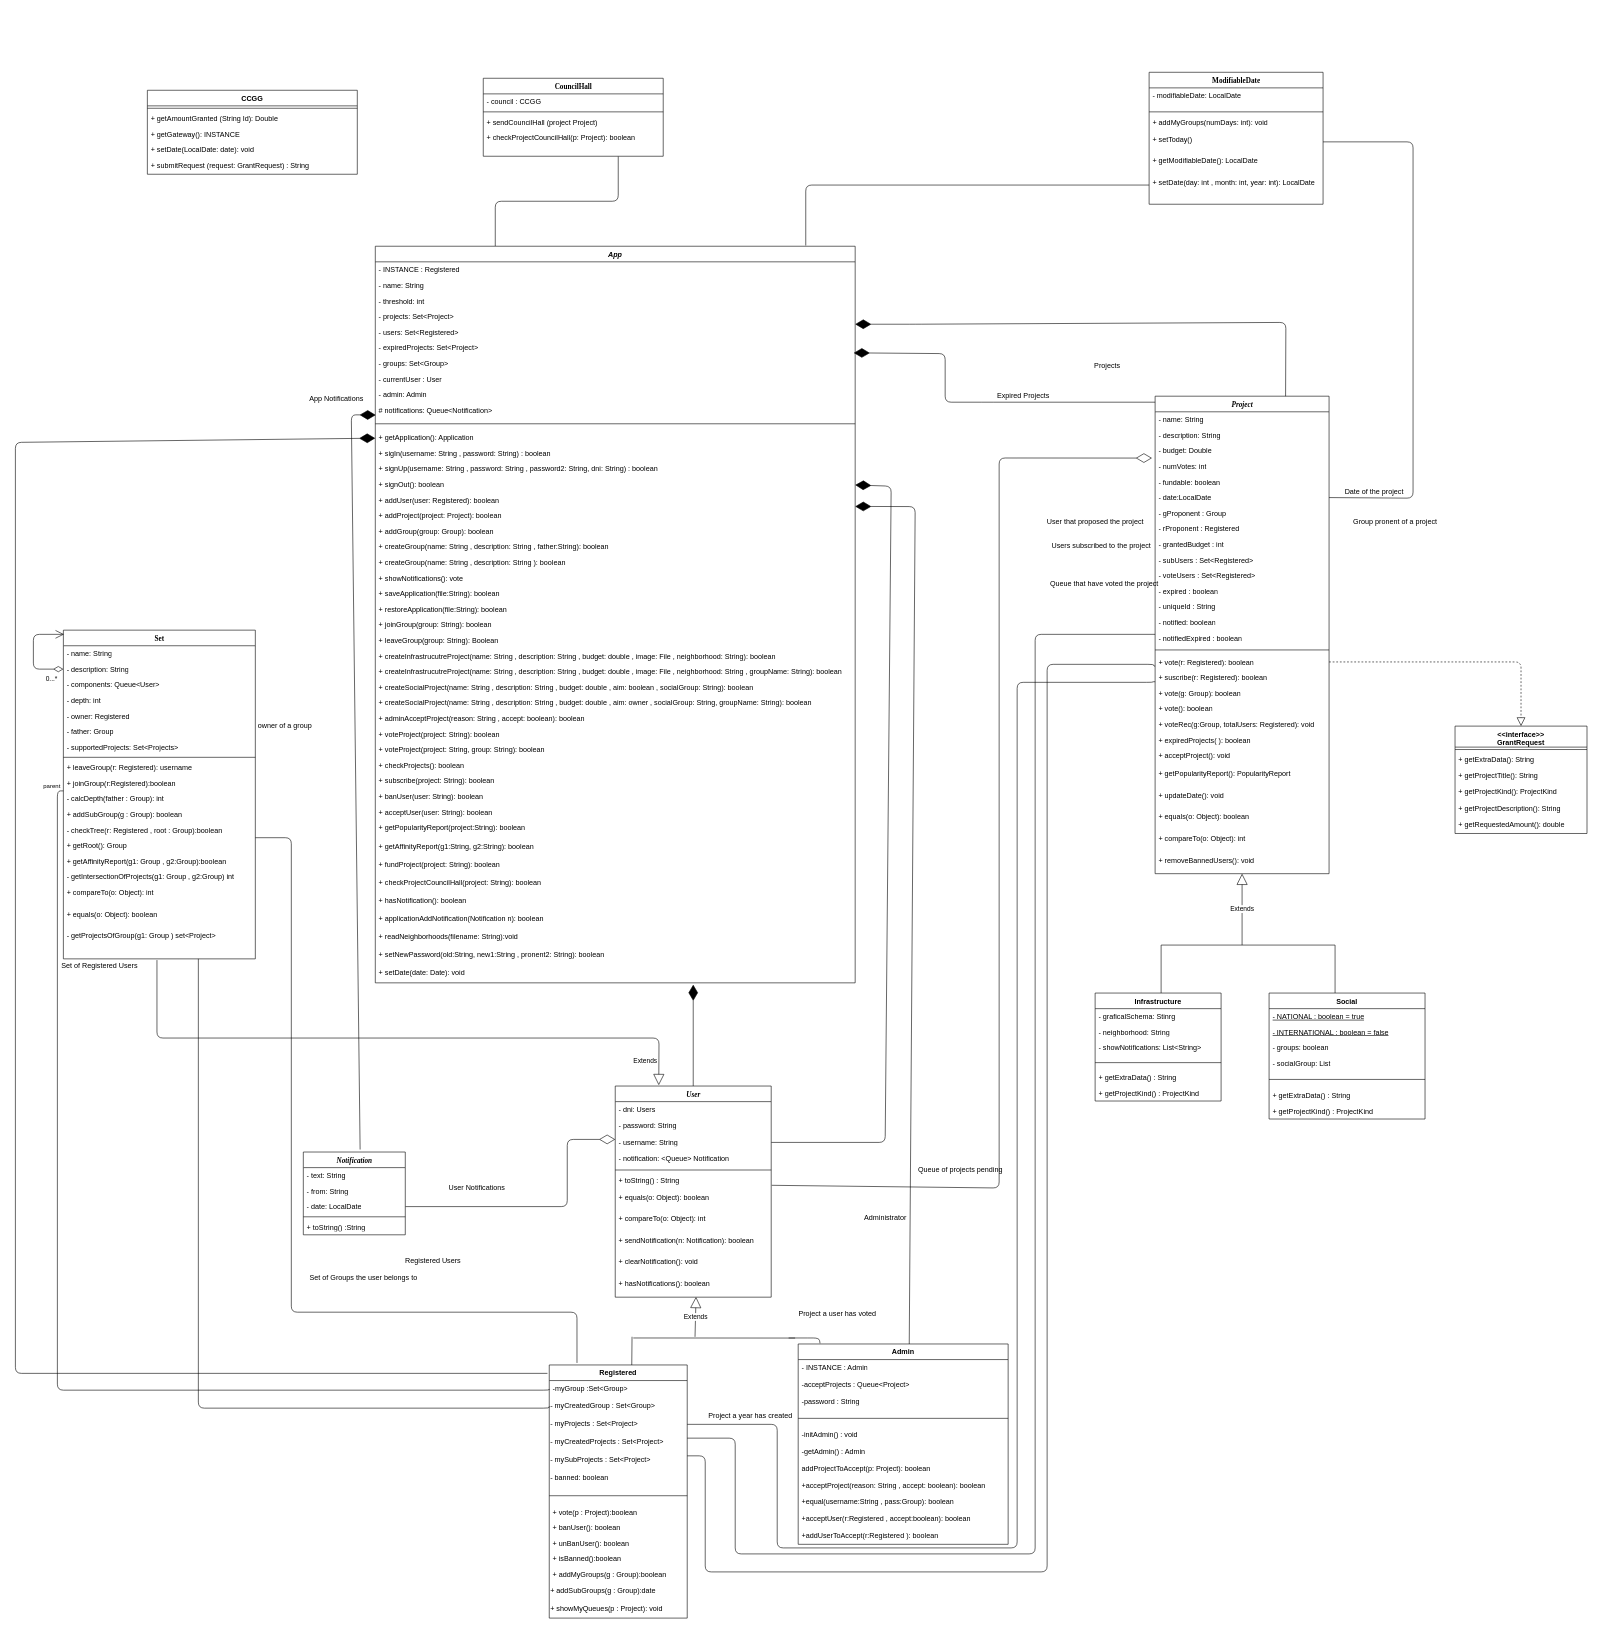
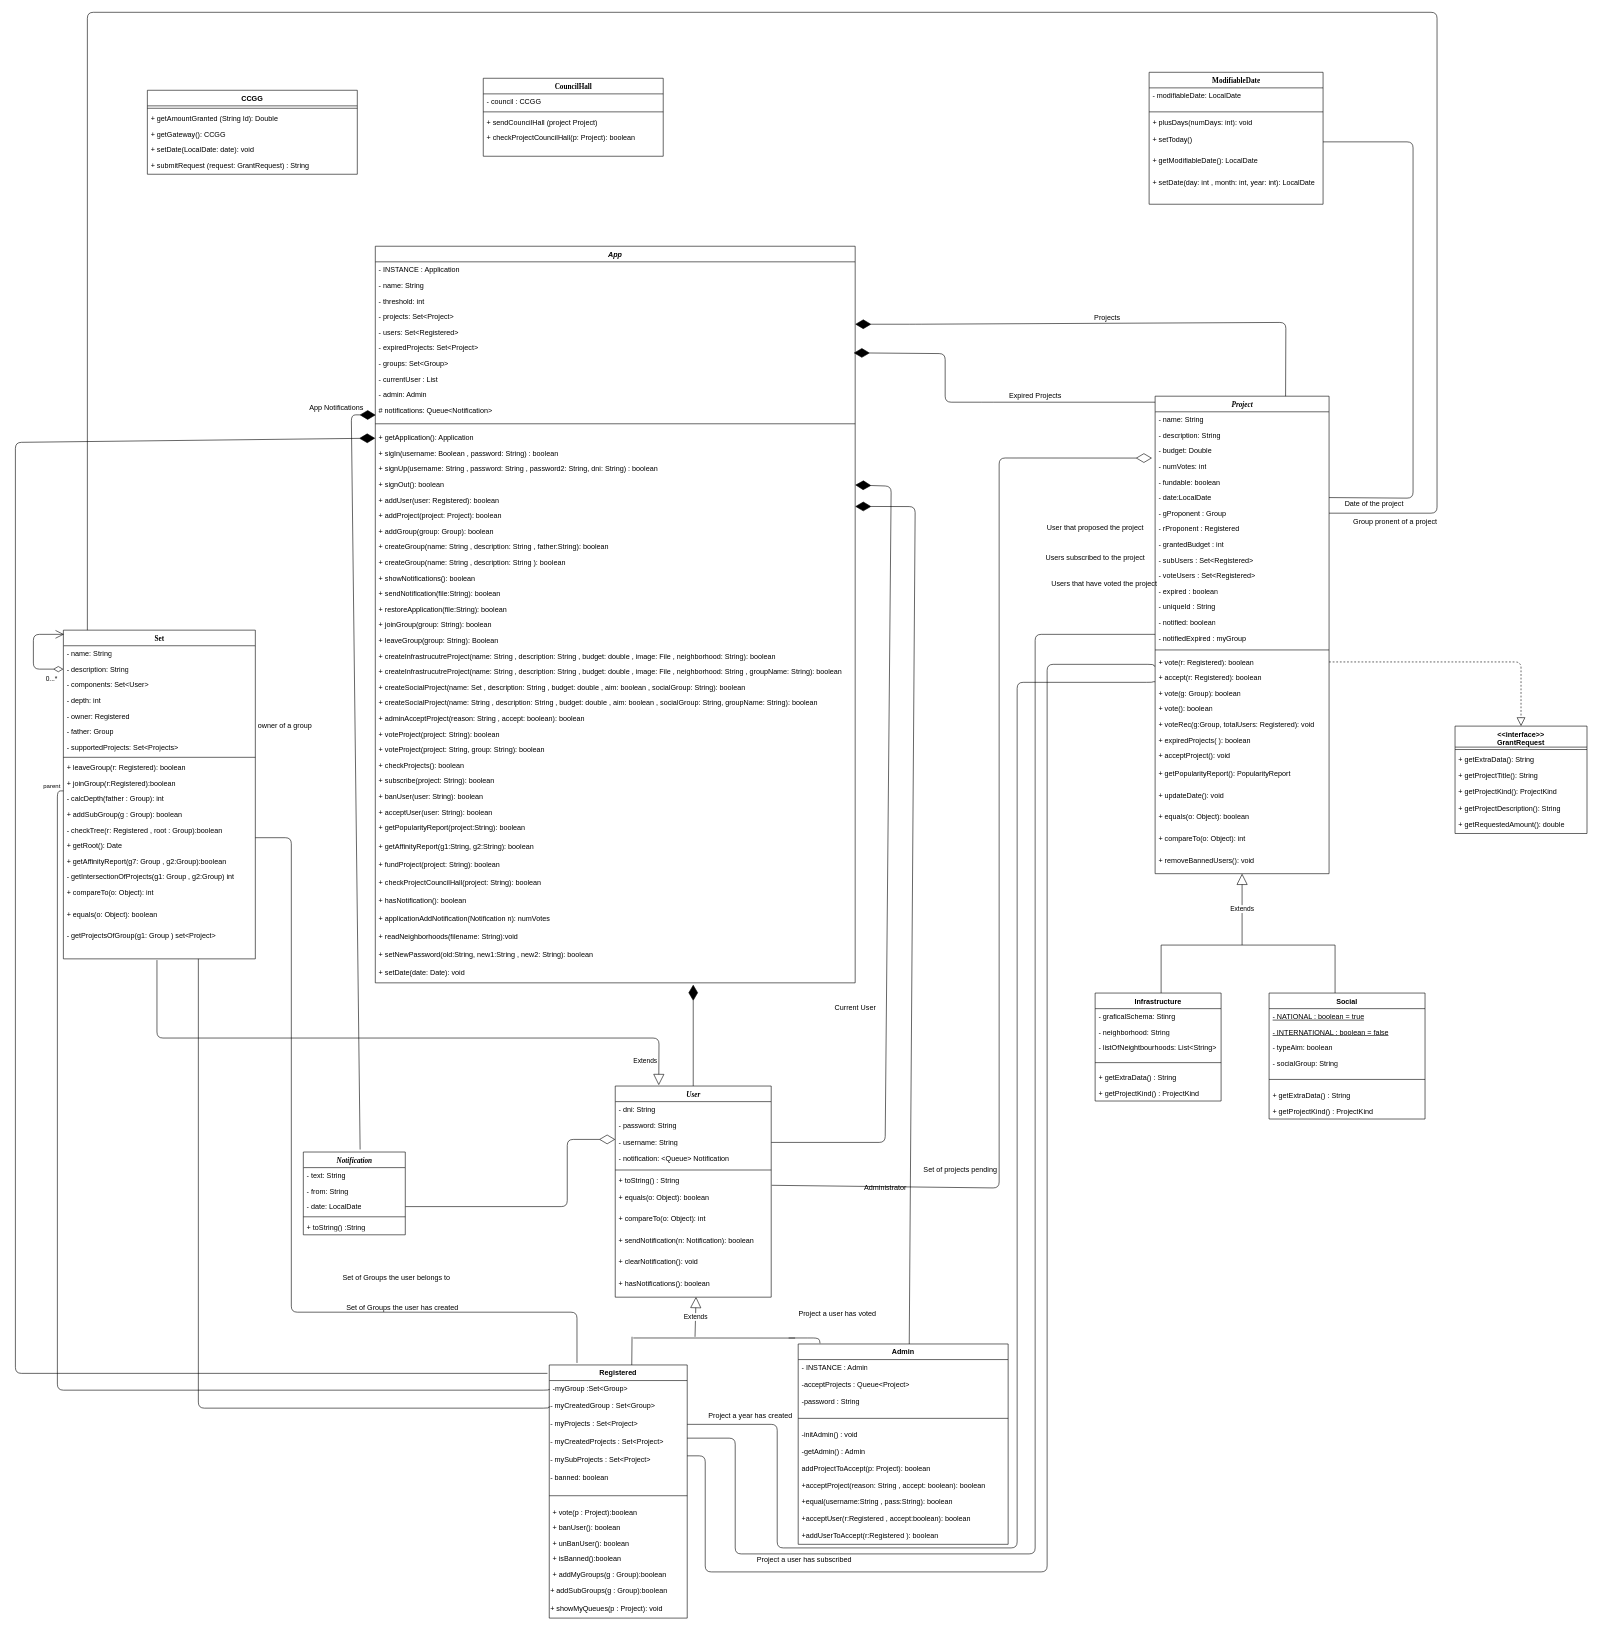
edge "- gProponent : Group" -- "Set": added
node "+ addMyGroups(numDays: int): void": label "+ addMyGroups(numDays: int): void" -> "+ plusDays(numDays: int): void"
node "+ getGateway(): INSTANCE": label "+ getGateway(): INSTANCE" -> "+ getGateway(): CCGG"
edge "+ setDate(day: int , month: int, year: int): LocalDate" -- "App": removed
edge "CouncilHall" -- "App": removed, label "child"
node "- INSTANCE : Registered": label "- INSTANCE : Registered" -> "- INSTANCE : Application"
node "Projects": moved (1107, 366) -> (1107, 318)
node "- currentUser : User": label "- currentUser : User" -> "- currentUser : List"
node "Expired Projects": moved (1023, 396) -> (1035, 396)
node "App Notifications": moved (336, 399) -> (336, 408)
node "+ sigIn(username: String , password: String) : boolean": label "+ sigIn(username: String , password: String) : boolean" -> "+ sigIn(username: Boolean , password: String) : boolean"
node "Date of the project": moved (1374, 492) -> (1374, 504)
node "User that proposed the project": moved (1095, 522) -> (1095, 528)
node "Users subscribed to the project": moved (1101, 546) -> (1095, 558)
node "+ showNotifications(): vote": label "+ showNotifications(): vote" -> "+ showNotifications(): boolean"
node "Queue that have voted the project": label "Queue that have voted the project" -> "Users that have voted the project"
node "+ saveApplication(file:String): boolean": label "+ saveApplication(file:String): boolean" -> "+ sendNotification(file:String): boolean"
node "- notifiedExpired : boolean": label "- notifiedExpired : boolean" -> "- notifiedExpired : myGroup"
node "+ suscribe(r: Registered): boolean": label "+ suscribe(r: Registered): boolean" -> "+ accept(r: Registered): boolean"
node "- components: Queue<User>": label "- components: Queue<User>" -> "- components: Set<User>"
node "+ createSocialProject(name: String , description: String , budget: double , aim: boolean , socialGroup: String): boolean": label "+ createSocialProject(name: String , description: String , budget: double , aim: boolean , socialGroup: String): boolean" -> "+ createSocialProject(name: Set , description: String , budget: double , aim: boolean , socialGroup: String): boolean"
node "+ createSocialProject(name: String , description: String , budget: double , aim: owner , socialGroup: String, groupName: String): boolean": label "+ createSocialProject(name: String , description: String , budget: double , aim: owner , socialGroup: String, groupName: String): boolean" -> "+ createSocialProject(name: String , description: String , budget: double , aim: boolean , socialGroup: String, groupName: String): boolean"
node "+ leaveGroup(r: Registered): username": label "+ leaveGroup(r: Registered): username" -> "+ leaveGroup(r: Registered): boolean"
node "+ getRoot(): Group": label "+ getRoot(): Group" -> "+ getRoot(): Date"
node "+ getAffinityReport(g1: Group , g2:Group):boolean": label "+ getAffinityReport(g1: Group , g2:Group):boolean" -> "+ getAffinityReport(g7: Group , g2:Group):boolean"
node "+ applicationAddNotification(Notification n): boolean": label "+ applicationAddNotification(Notification n): boolean" -> "+ applicationAddNotification(Notification n): numVotes"
node "+ setNewPassword(old:String, new1:String , pronent2: String): boolean": label "+ setNewPassword(old:String, new1:String , pronent2: String): boolean" -> "+ setNewPassword(old:String, new1:String , new2: String): boolean"
node "Set of Registered Users": removed
node "Current User": added
node "- showNotifications: List<String>": label "- showNotifications: List<String>" -> "- listOfNeightbourhoods: List<String>"
node "- groups: boolean": label "- groups: boolean" -> "- typeAim: boolean"
node "- socialGroup: List": label "- socialGroup: List" -> "- socialGroup: String"
node "- dni: Users": label "- dni: Users" -> "- dni: String"
node "Queue of projects pending": label "Queue of projects pending" -> "Set of projects pending"
node "User Notifications": removed
node "Administrator": moved (885, 1218) -> (885, 1188)
node "Registered Users": removed
node "Set of Groups the user belongs to": moved (363, 1278) -> (396, 1278)
node "Set of Groups the user has created": added
node "+equal(username:String , pass:Group): boolean": label "+equal(username:String , pass:Group): boolean" -> "+equal(username:String , pass:String): boolean"
node "Project a user has subscribed": added
node "+ addSubGroups(g : Group):date": label "+ addSubGroups(g : Group):date" -> "+ addSubGroups(g : Group):boolean"
